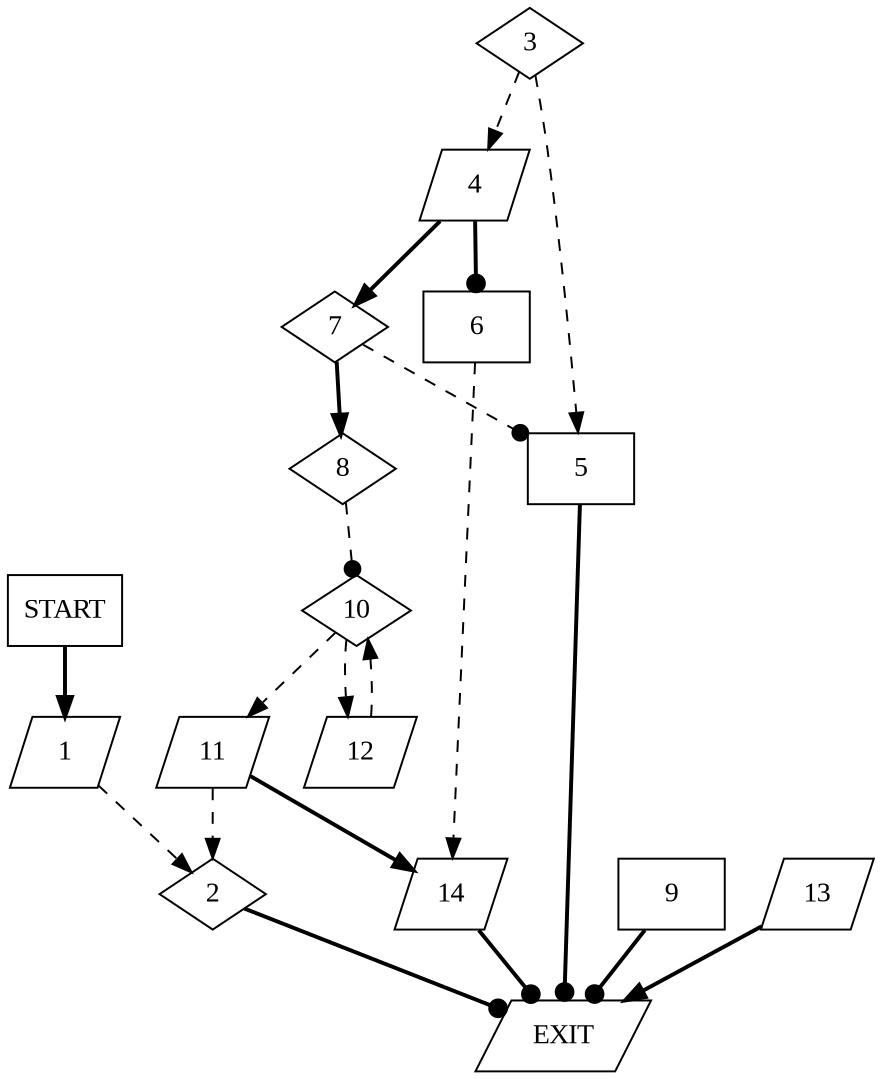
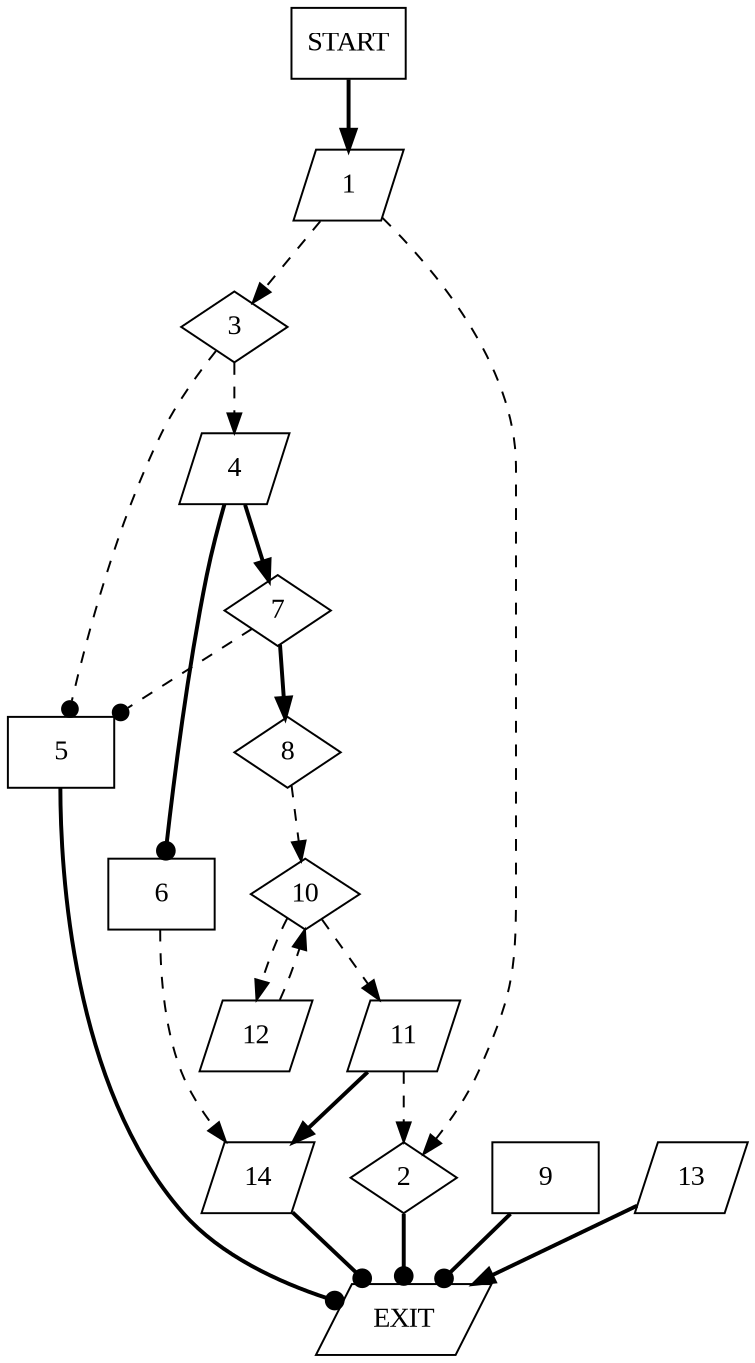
edge "3" -> "5": arrowhead normal -> dot
edge "1" -> "3": added
edge "8" -> "10": arrowhead dot -> normal
